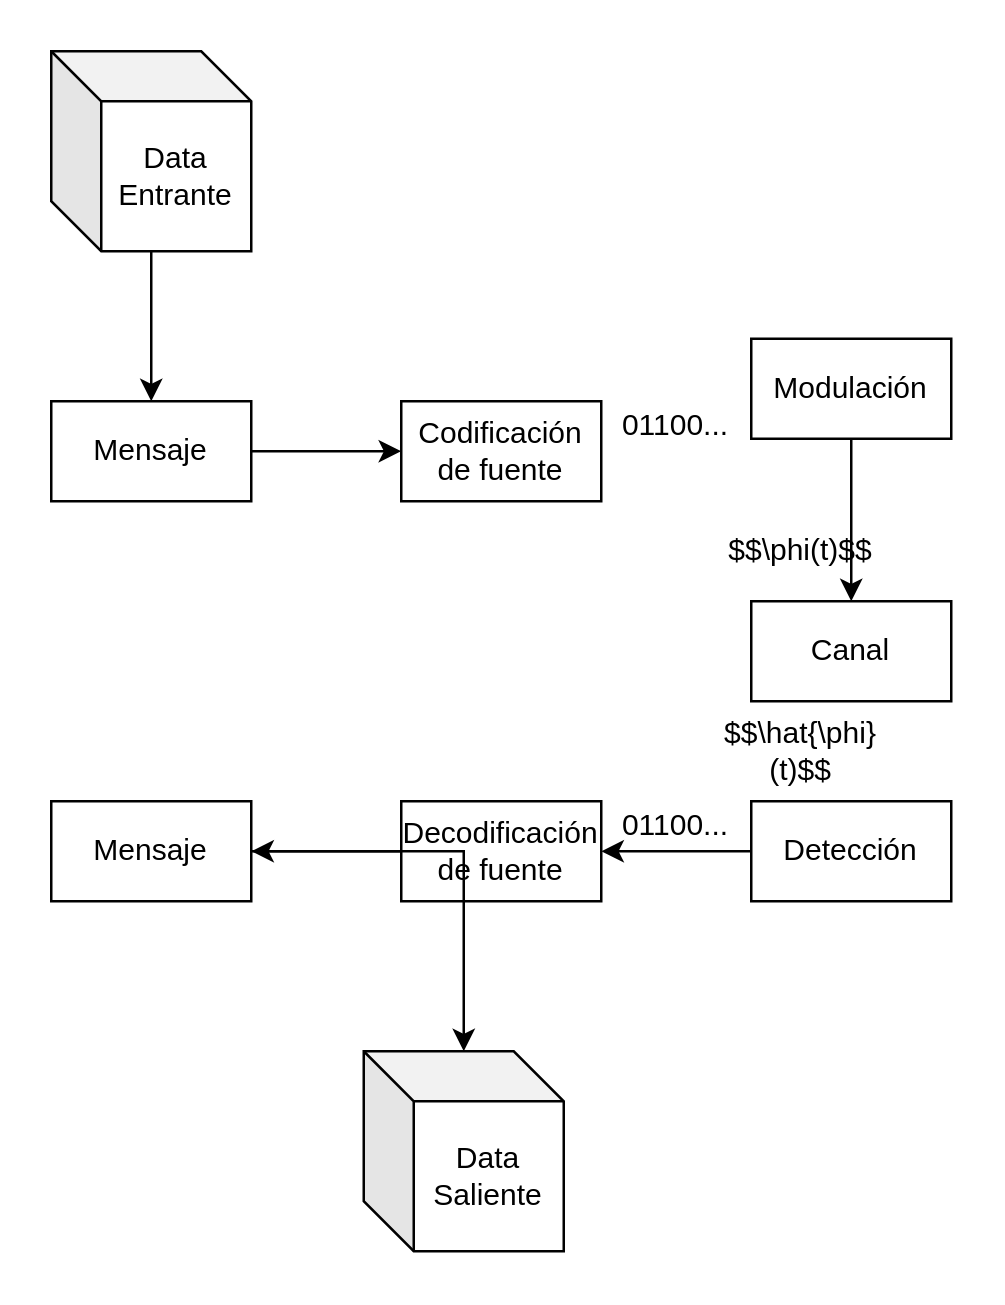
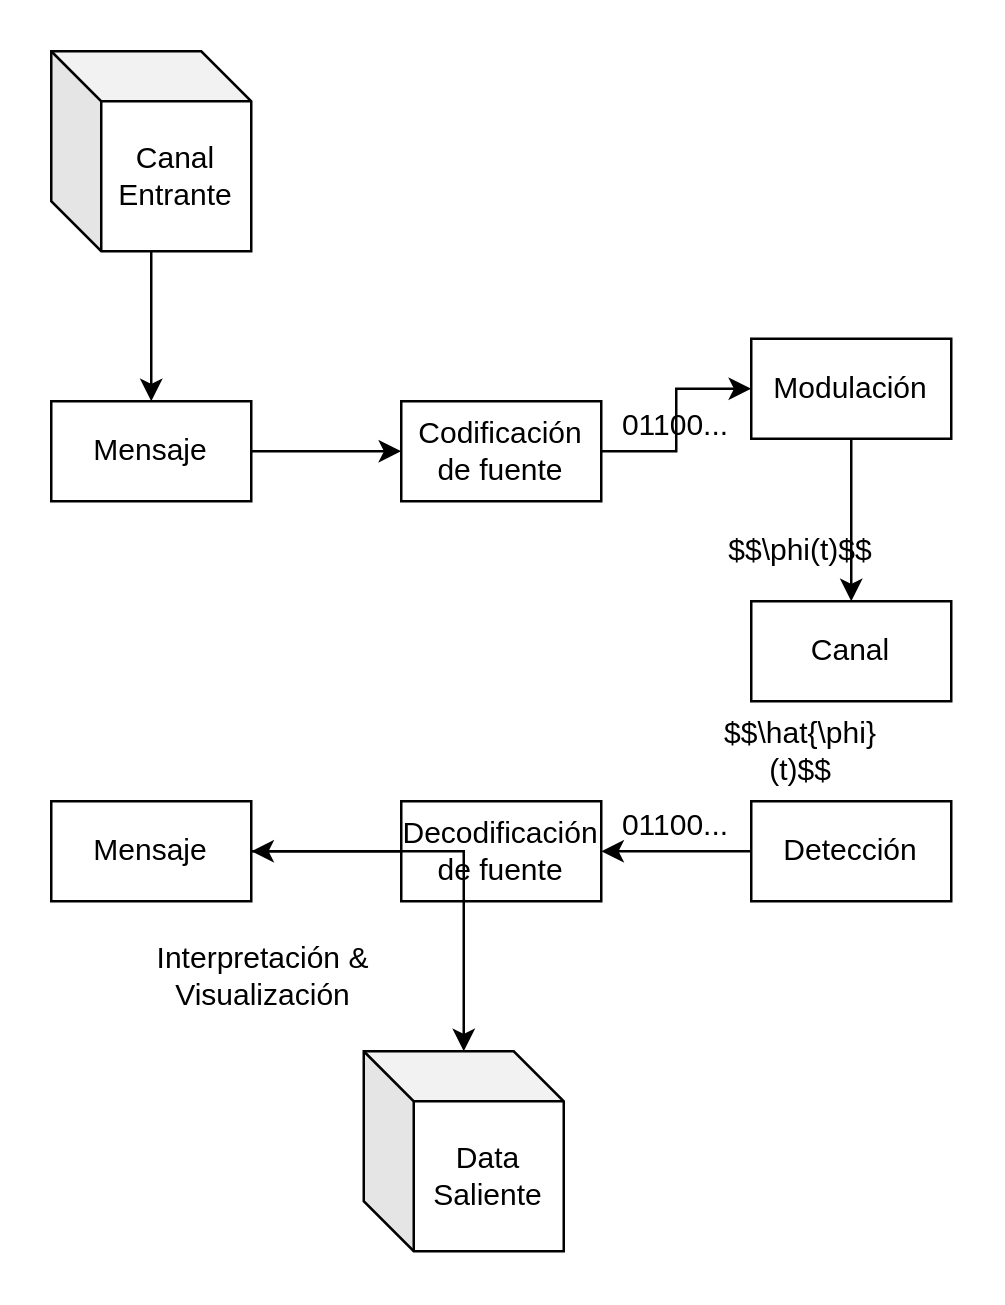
node "Data Entrante": label "Data Entrante" -> "Canal Entrante"
edge "Codificación de fuente" -> "Modulación": added
node "Interpretación & Visualización": added
